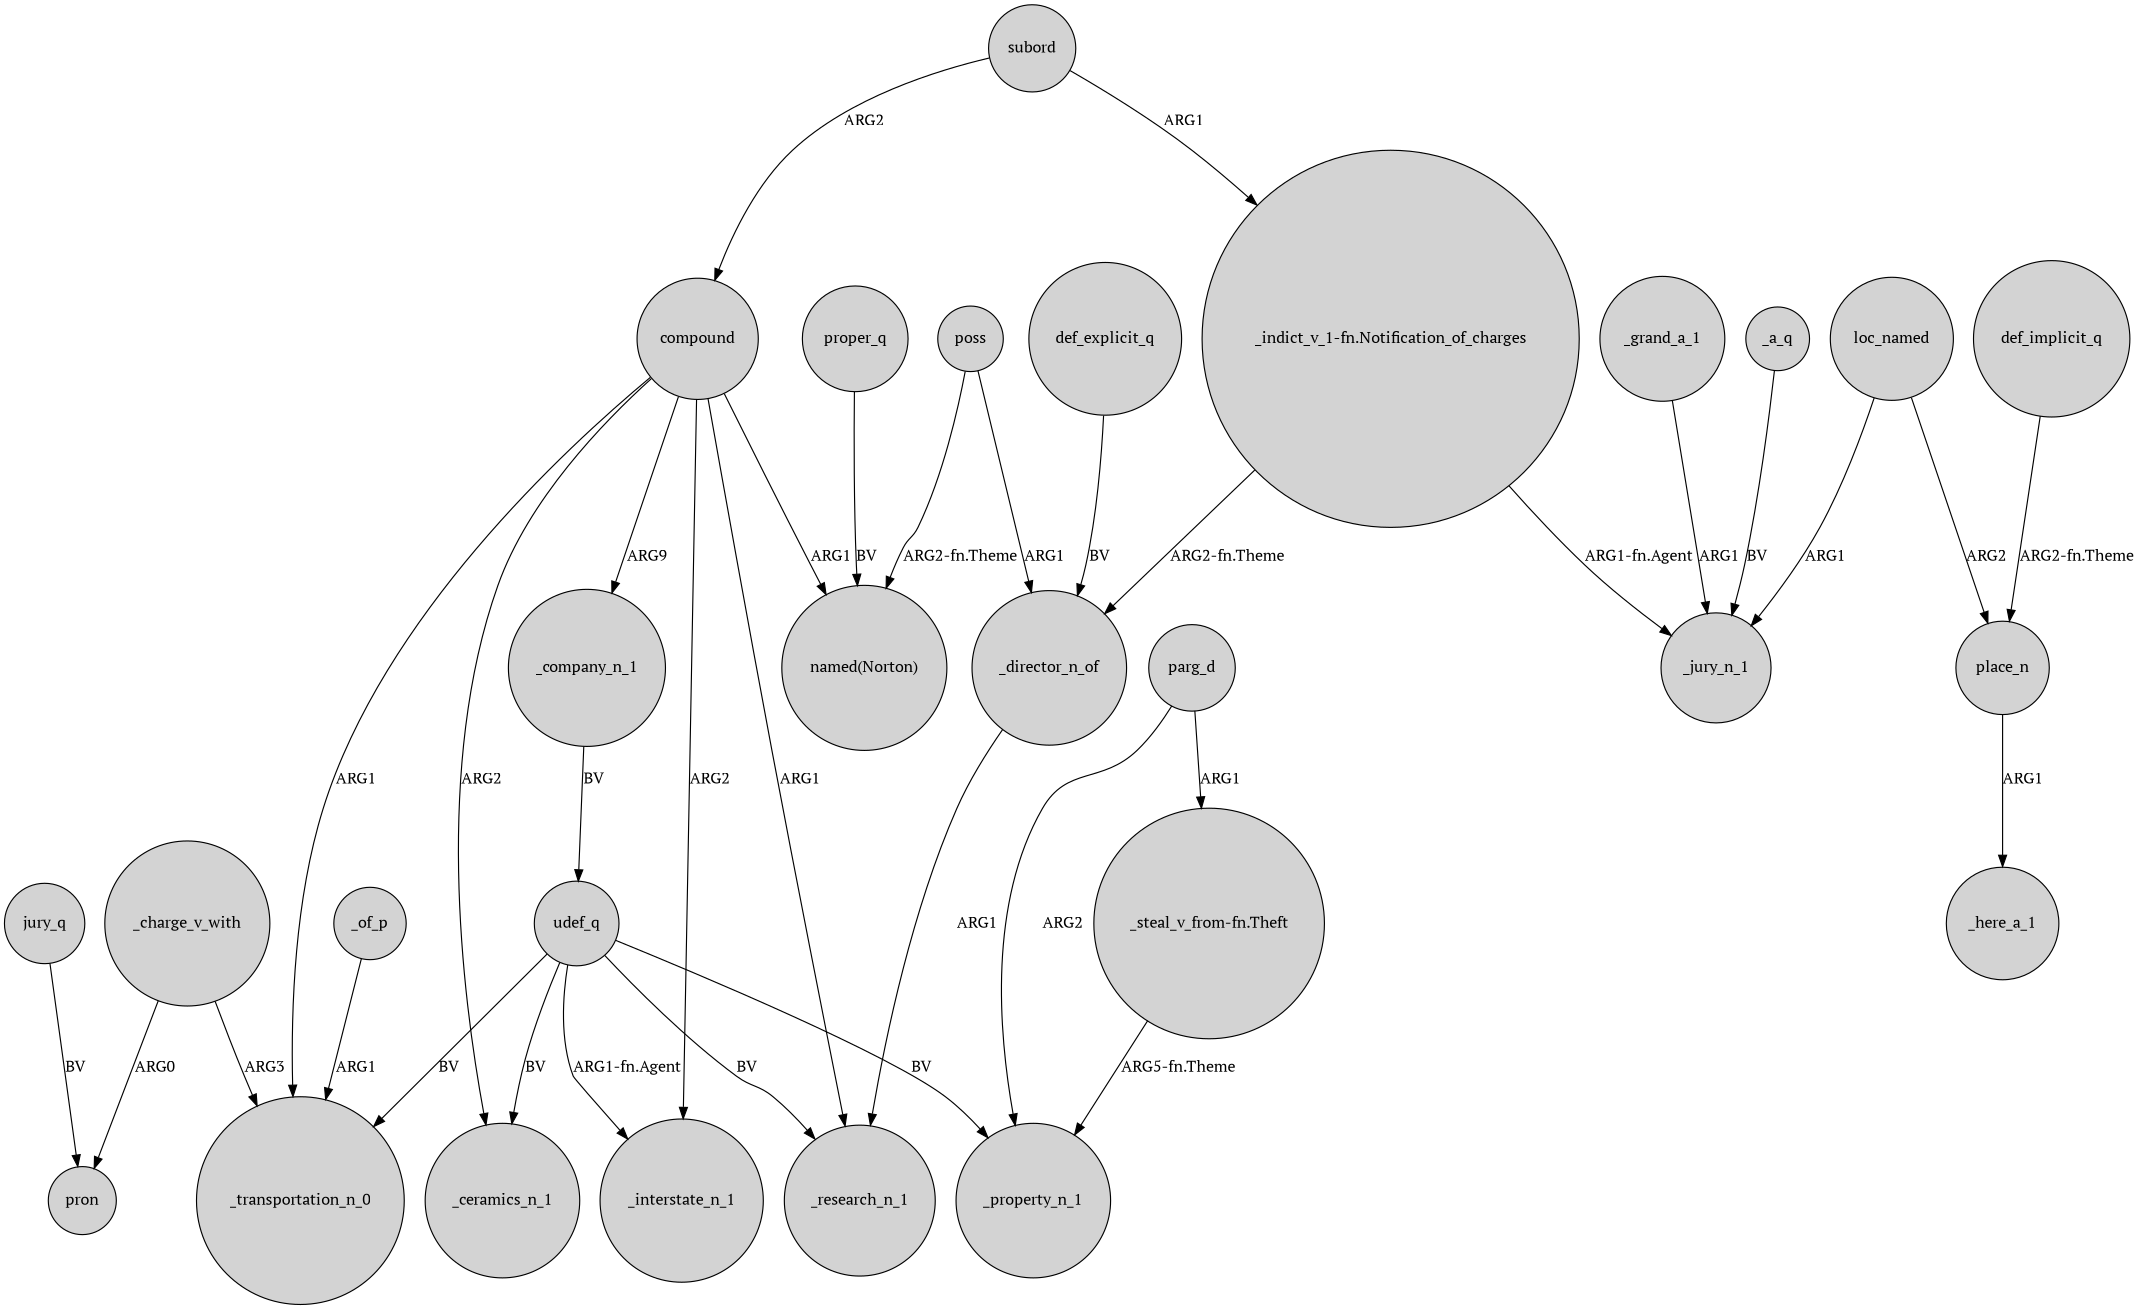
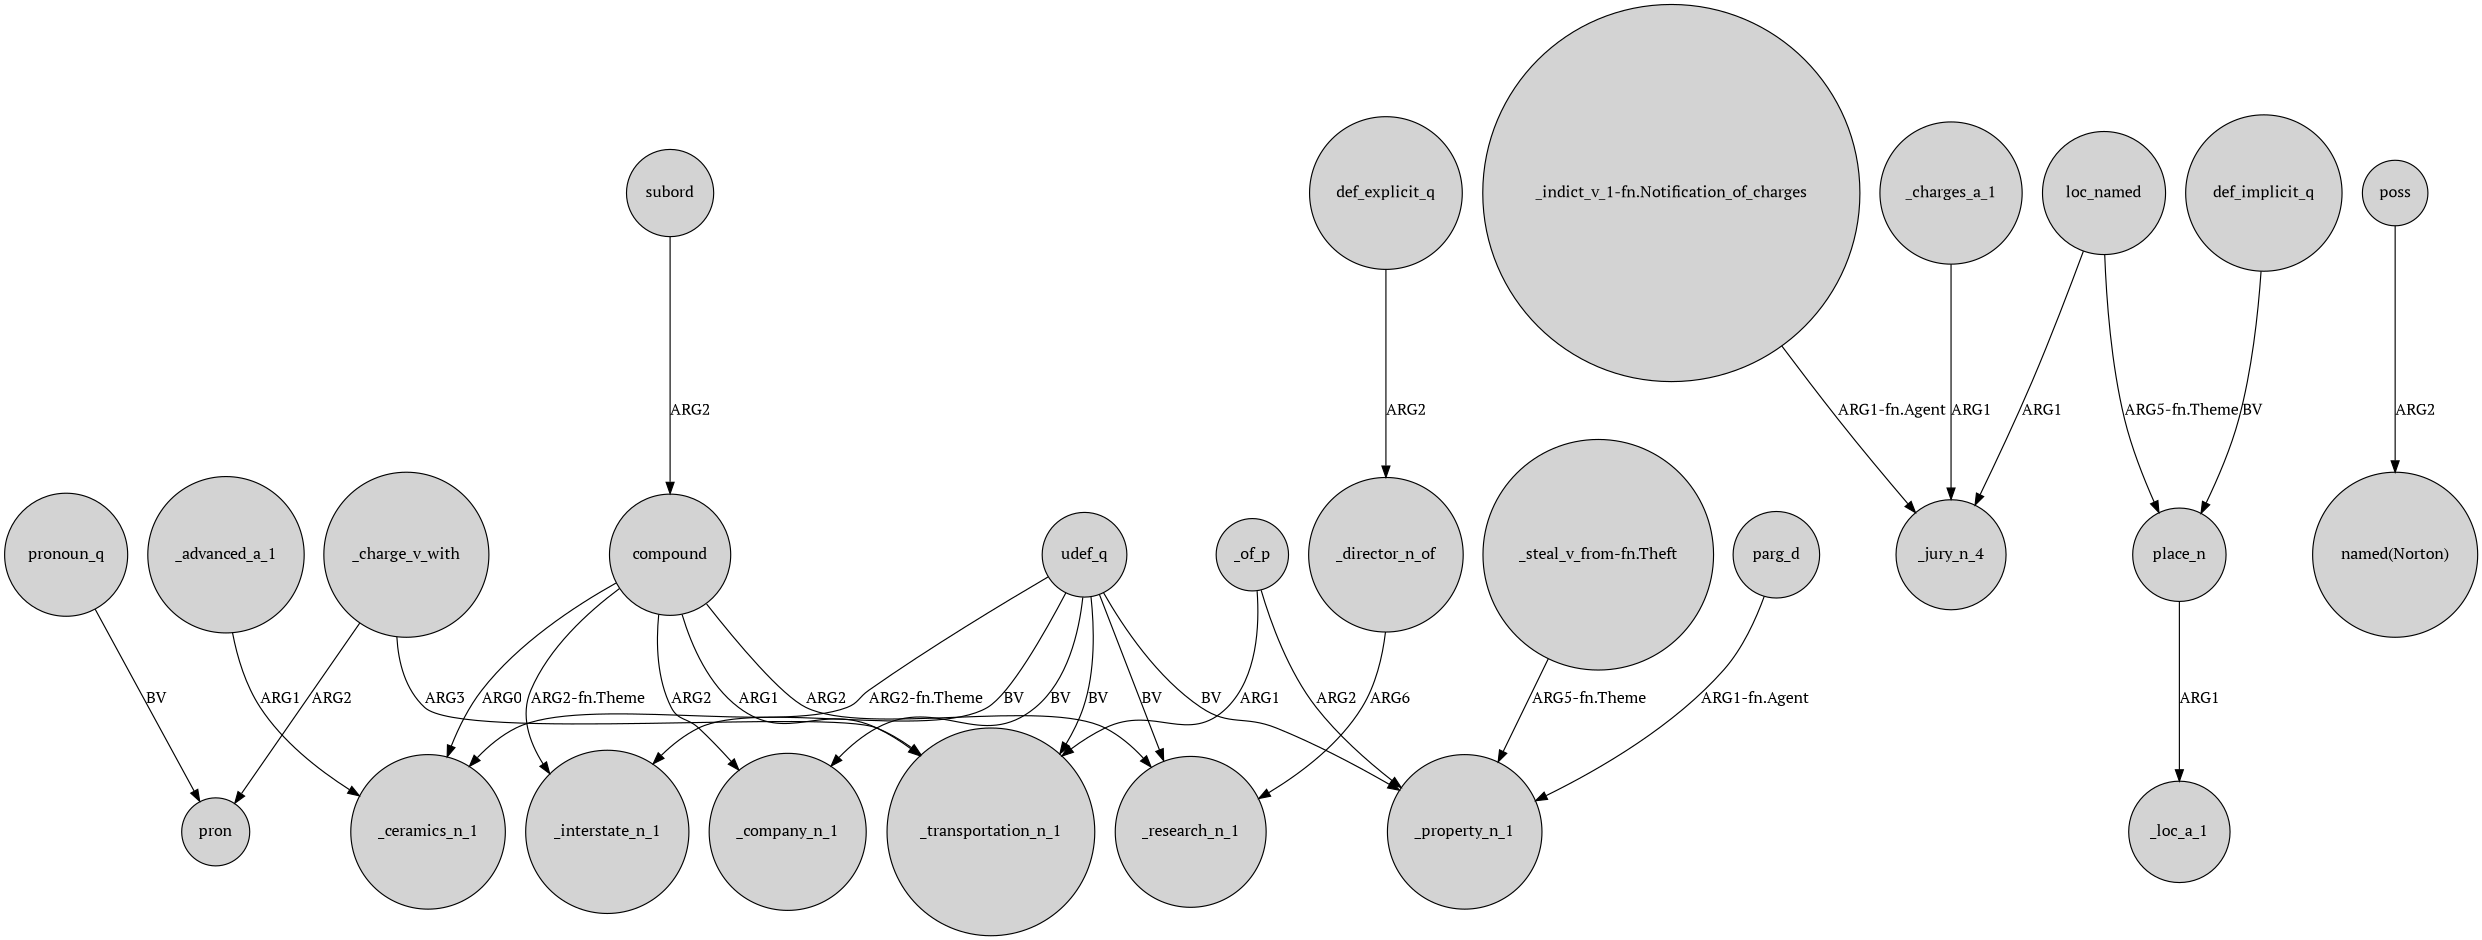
edge "subord" -> "_indict_v_1-fn.Notification_of_charges": removed, label "ARG1"
node "proper_q": removed
node "_grand_a_1": label "_grand_a_1" -> "_charges_a_1"
node "_a_q": removed
edge "poss" -> "_director_n_of": removed, label "ARG1"
edge "compound" -> "named(Norton)": removed, label "ARG1"
edge "_indict_v_1-fn.Notification_of_charges" -> "_director_n_of": removed, label "ARG2-fn.Theme"
node "_advanced_a_1": added
edge "compound" -> "_company_n_1": label "ARG9" -> "ARG2"
edge "poss" -> "named(Norton)": label "ARG2-fn.Theme" -> "ARG2"
edge "def_explicit_q" -> "_director_n_of": label "BV" -> "ARG2"
edge "loc_named" -> "place_n": label "ARG2" -> "ARG5-fn.Theme"
edge "def_implicit_q" -> "place_n": label "ARG2-fn.Theme" -> "BV"
node "_jury_n_1": label "_jury_n_1" -> "_jury_n_4"
edge "_of_p" -> "_property_n_1": added, label "ARG2"
edge "parg_d" -> "_steal_v_from-fn.Theft": removed, label "ARG1"
edge "compound" -> "_ceramics_n_1": label "ARG2" -> "ARG0"
edge "compound" -> "_interstate_n_1": label "ARG2" -> "ARG2-fn.Theme"
edge "compound" -> "_research_n_1": label "ARG1" -> "ARG2"
edge "_company_n_1" -> "udef_q": reversed
node "jury_q": label "jury_q" -> "pronoun_q"
edge "_director_n_of" -> "_research_n_1": label "ARG1" -> "ARG6"
edge "parg_d" -> "_property_n_1": label "ARG2" -> "ARG1-fn.Agent"
node "_here_a_1": label "_here_a_1" -> "_loc_a_1"
edge "_charge_v_with" -> "pron": label "ARG0" -> "ARG2"
edge "udef_q" -> "_ceramics_n_1": label "BV" -> "ARG2-fn.Theme"
edge "udef_q" -> "_interstate_n_1": label "ARG1-fn.Agent" -> "BV"
node "_transportation_n_0": label "_transportation_n_0" -> "_transportation_n_1"
